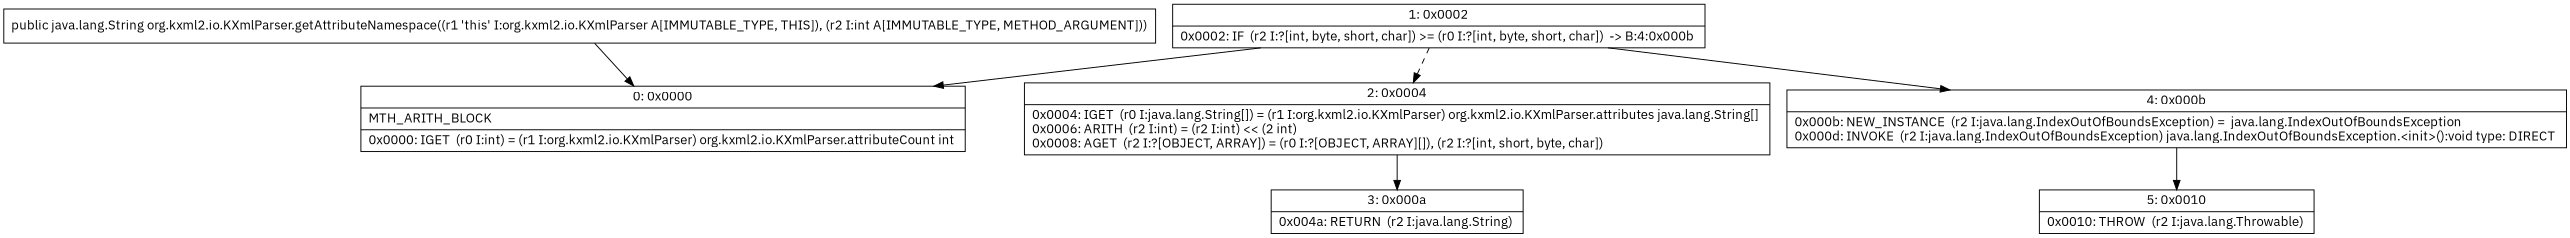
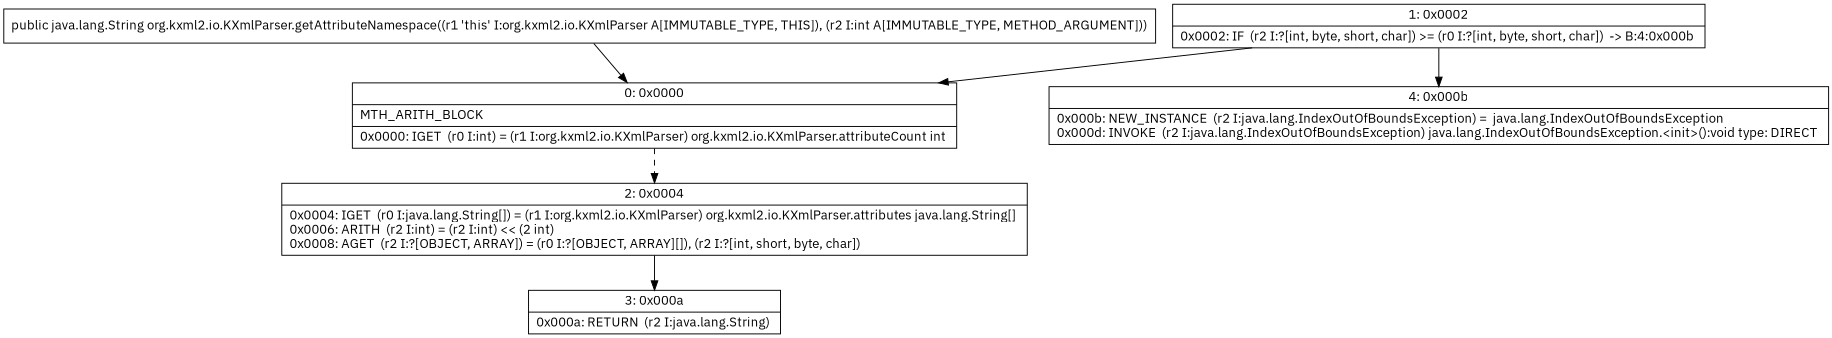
edge "1: 0x0002" -> "2: 0x0004": now "0: 0x0000" -> "2: 0x0004"
node "5: 0x0010": removed
node "3: 0x000a": text "0x004a: RETURN  (r2 I:java.lang.String)" -> "0x000a: RETURN  (r2 I:java.lang.String)"
